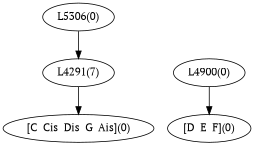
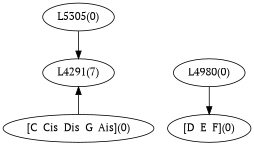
node "L5306(0)": label "L5306(0)" -> "L5305(0)"
node "L4900(0)": label "L4900(0)" -> "L4980(0)"
edge "L4291(7)" -> "[C  Cis  Dis  G  Ais](0)": reversed
